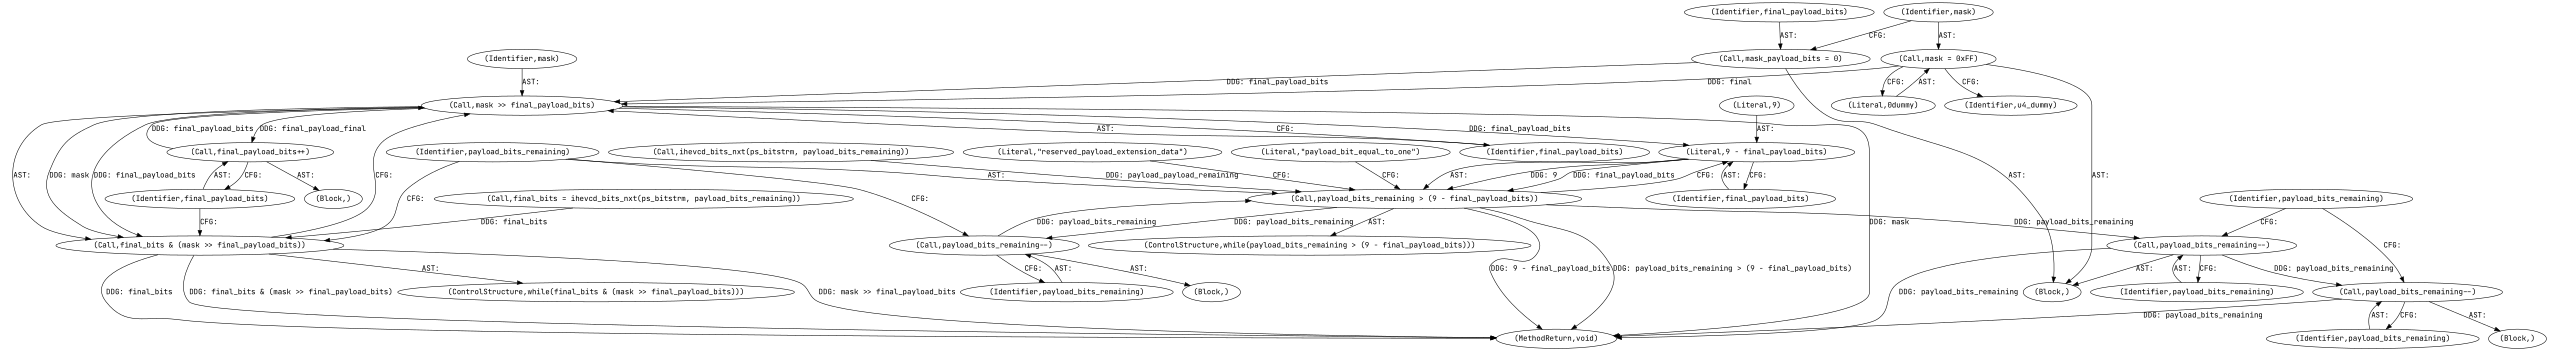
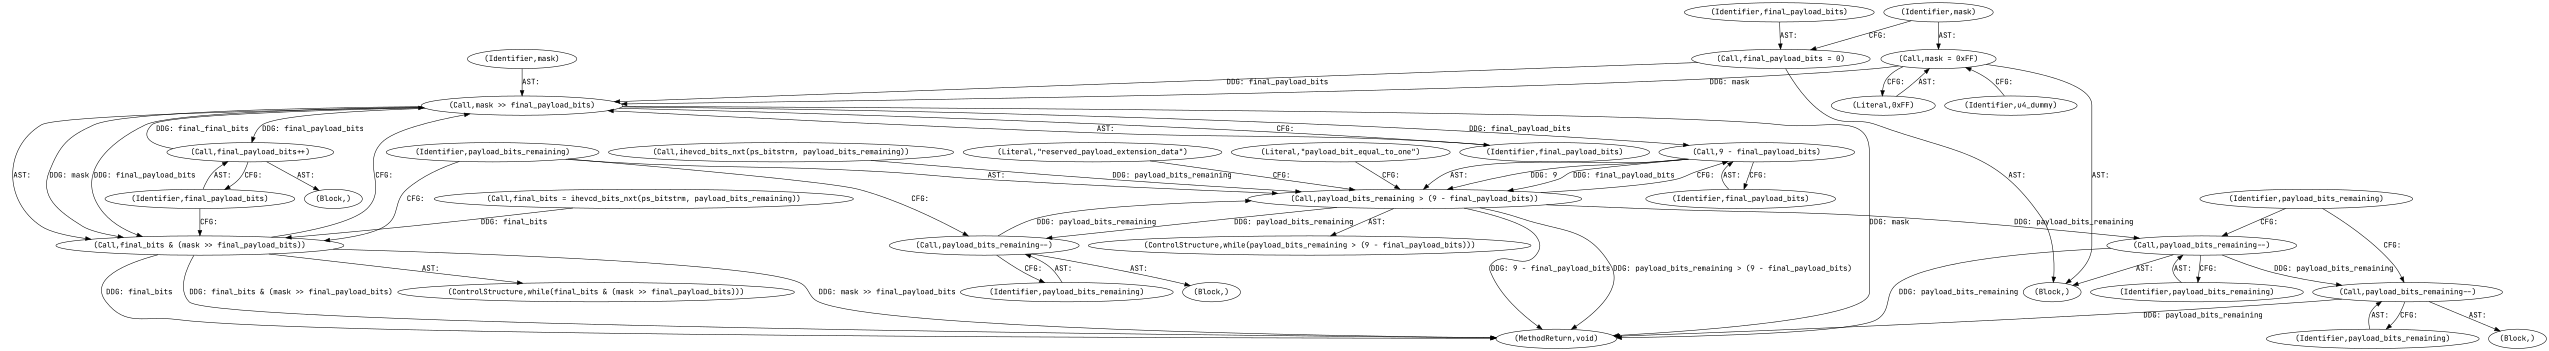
node "(Call,mask_payload_bits = 0)": label "(Call,mask_payload_bits = 0)" -> "(Call,final_payload_bits = 0)"
edge "(Call,mask = 0xFF)" -> "(Call,mask >> final_payload_bits)": label "DDG: final" -> "DDG: mask"
edge "(Call,mask = 0xFF)" -> "(Identifier,u4_dummy)": reversed
node "(Literal,9)": removed
node "(Literal,0dummy)": label "(Literal,0dummy)" -> "(Literal,0xFF)"
edge "(Call,final_payload_bits++)" -> "(Call,mask >> final_payload_bits)": label "DDG: final_payload_bits" -> "DDG: final_final_bits"
edge "(Call,mask >> final_payload_bits)" -> "(Call,final_payload_bits++)": label "DDG: final_payload_final" -> "DDG: final_payload_bits"
node "(Literal,9 - final_payload_bits)": label "(Literal,9 - final_payload_bits)" -> "(Call,9 - final_payload_bits)"
edge "(Call,ihevcd_bits_nxt(ps_bitstrm, payload_bits_remaining))" -> "(Call,payload_bits_remaining > (9 - final_payload_bits))": label "DDG: payload_payload_remaining" -> "DDG: payload_bits_remaining"
